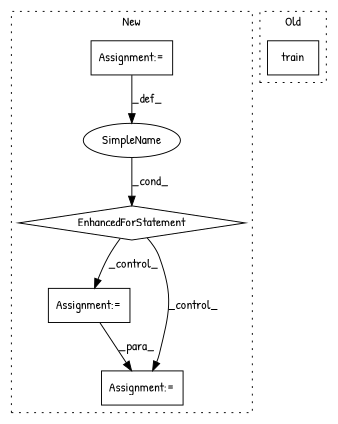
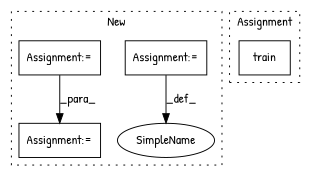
cluster "Old": label "Old" -> "Assignment"
node "EnhancedForStatement": removed
